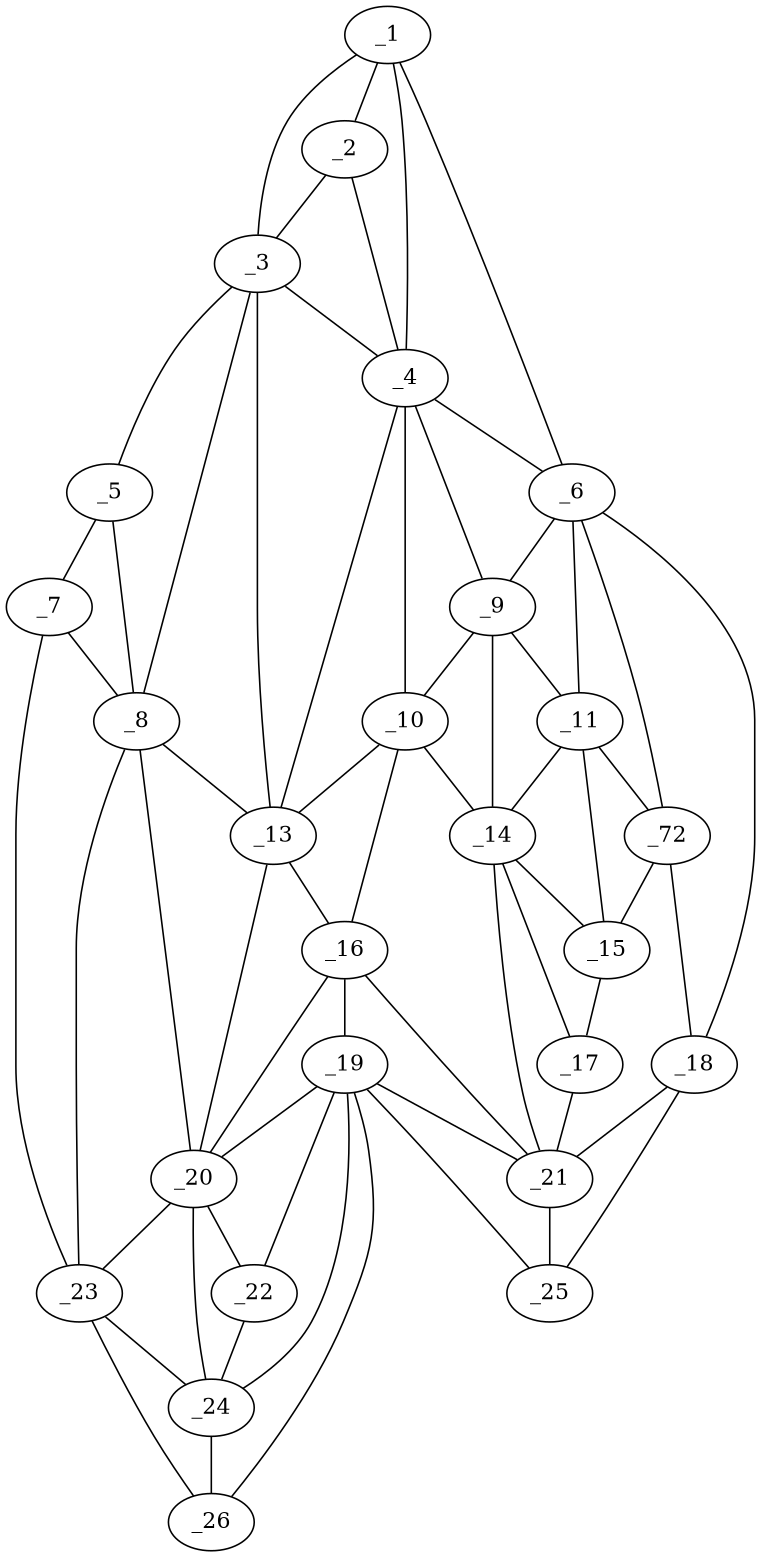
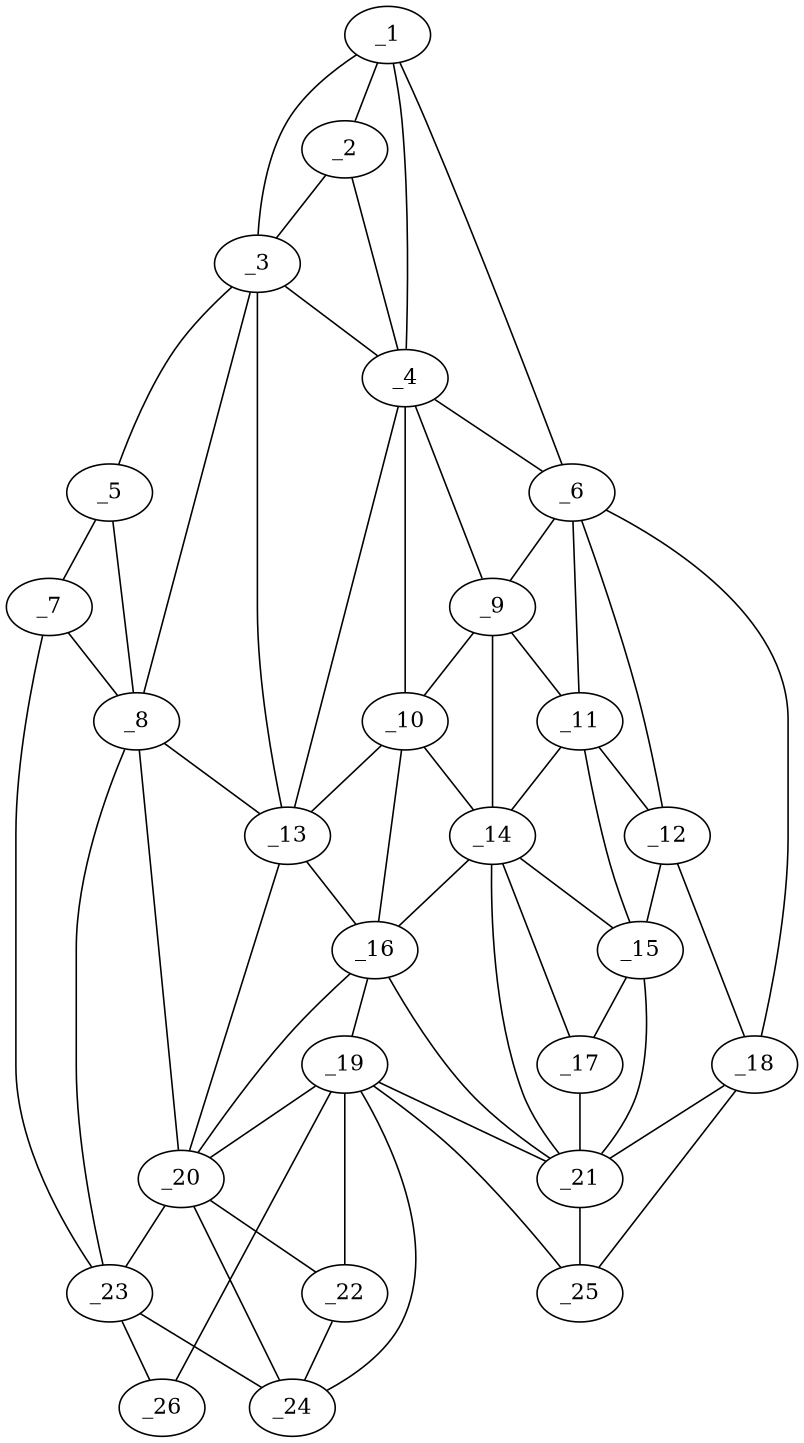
node "_72": label "_72" -> "_12"
edge "_14" -- "_16": added
edge "_15" -- "_21": added
edge "_24" -- "_26": removed
